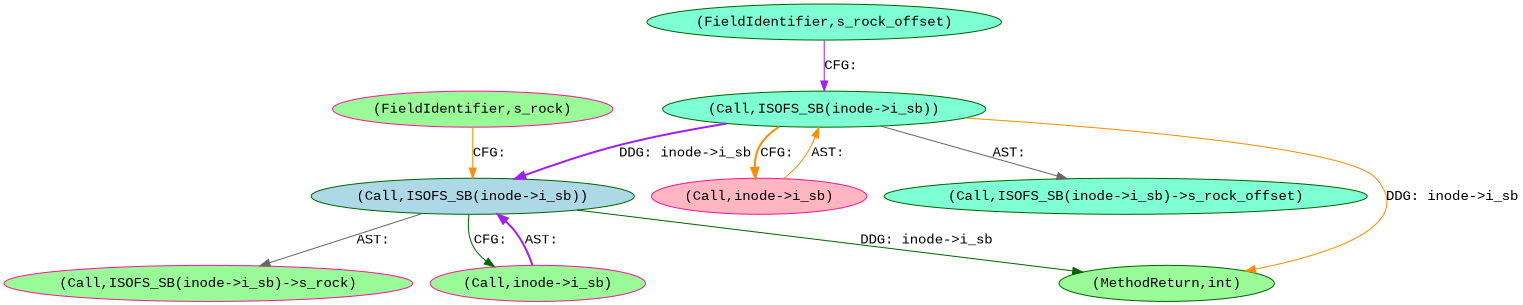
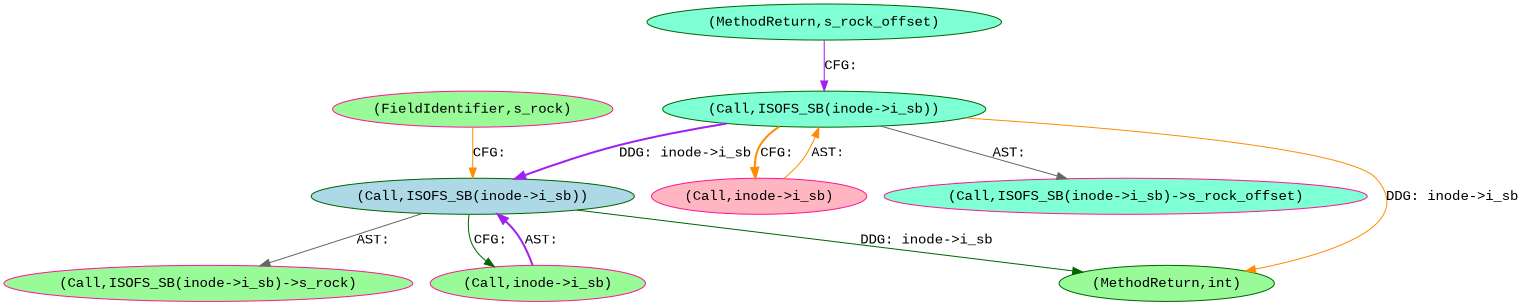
node "(FieldIdentifier,s_rock_offset)": label "(FieldIdentifier,s_rock_offset)" -> "(MethodReturn,s_rock_offset)"
node "(Call,ISOFS_SB(inode->i_sb)->s_rock_offset)": color darkgreen -> deeppink
